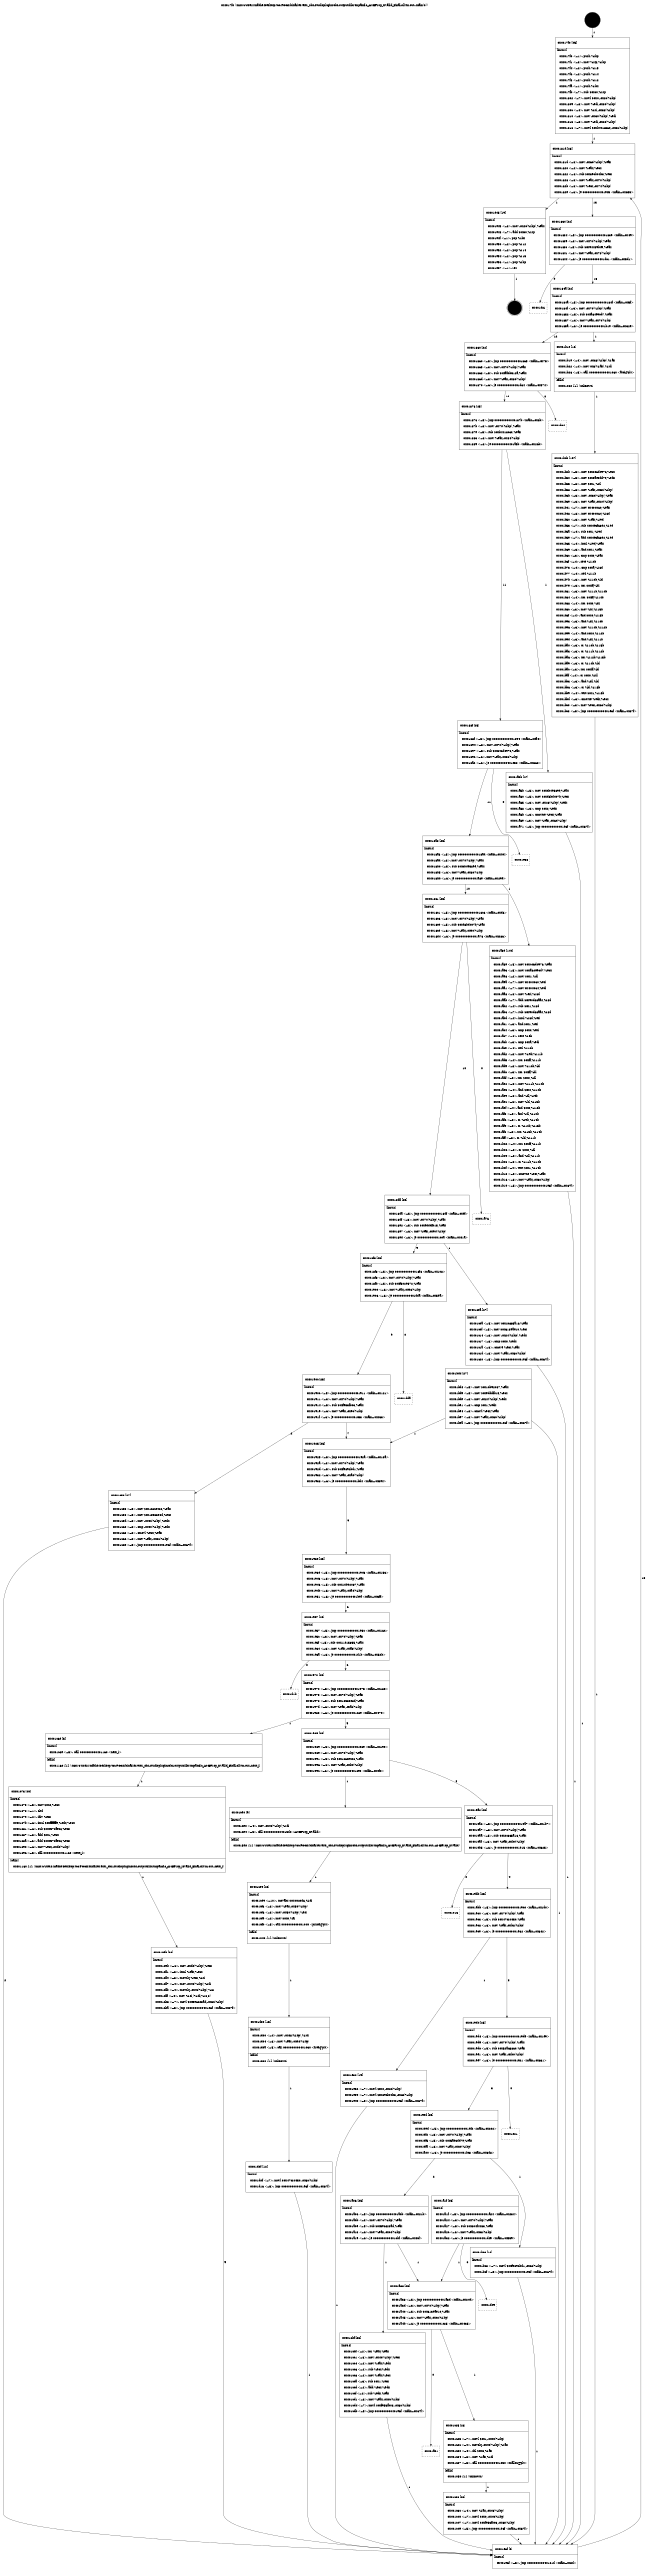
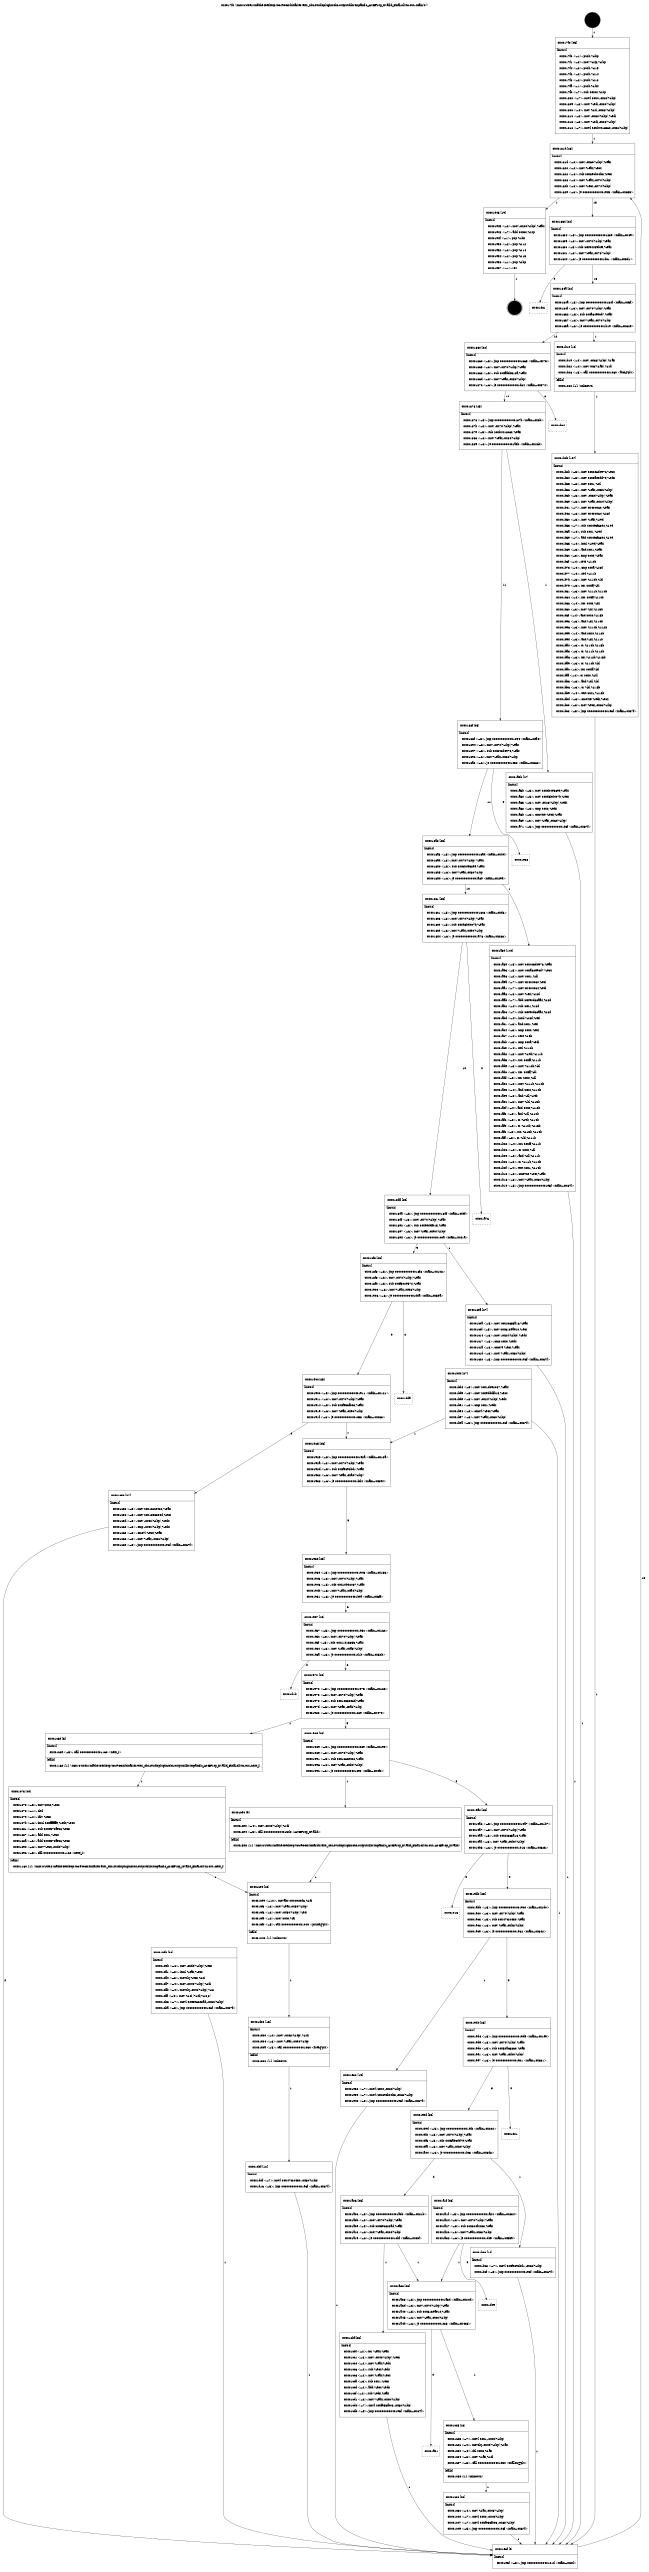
edge "0x401c73 [40]" -> "0x401c9b [36]": now "0x401c73 [40]" -> "0x401ce9 [23]"
edge "0x401c9b [36]" -> "0x401e6f [5]": label " 9" -> " 1"
